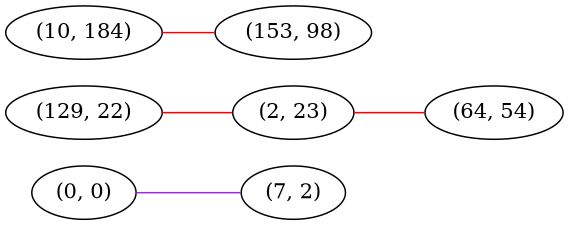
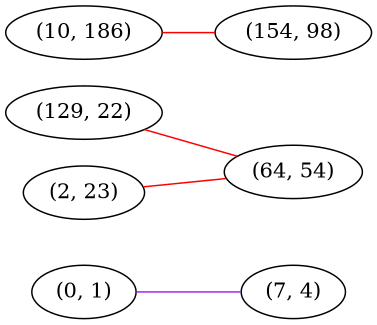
node "(10, 184)": label "(10, 184)" -> "(10, 186)"
node "(153, 98)": label "(153, 98)" -> "(154, 98)"
edge "(129, 22)" -- "(2, 23)": now "(129, 22)" -- "(64, 54)"
node "(0, 0)": label "(0, 0)" -> "(0, 1)"
node "(7, 2)": label "(7, 2)" -> "(7, 4)"
